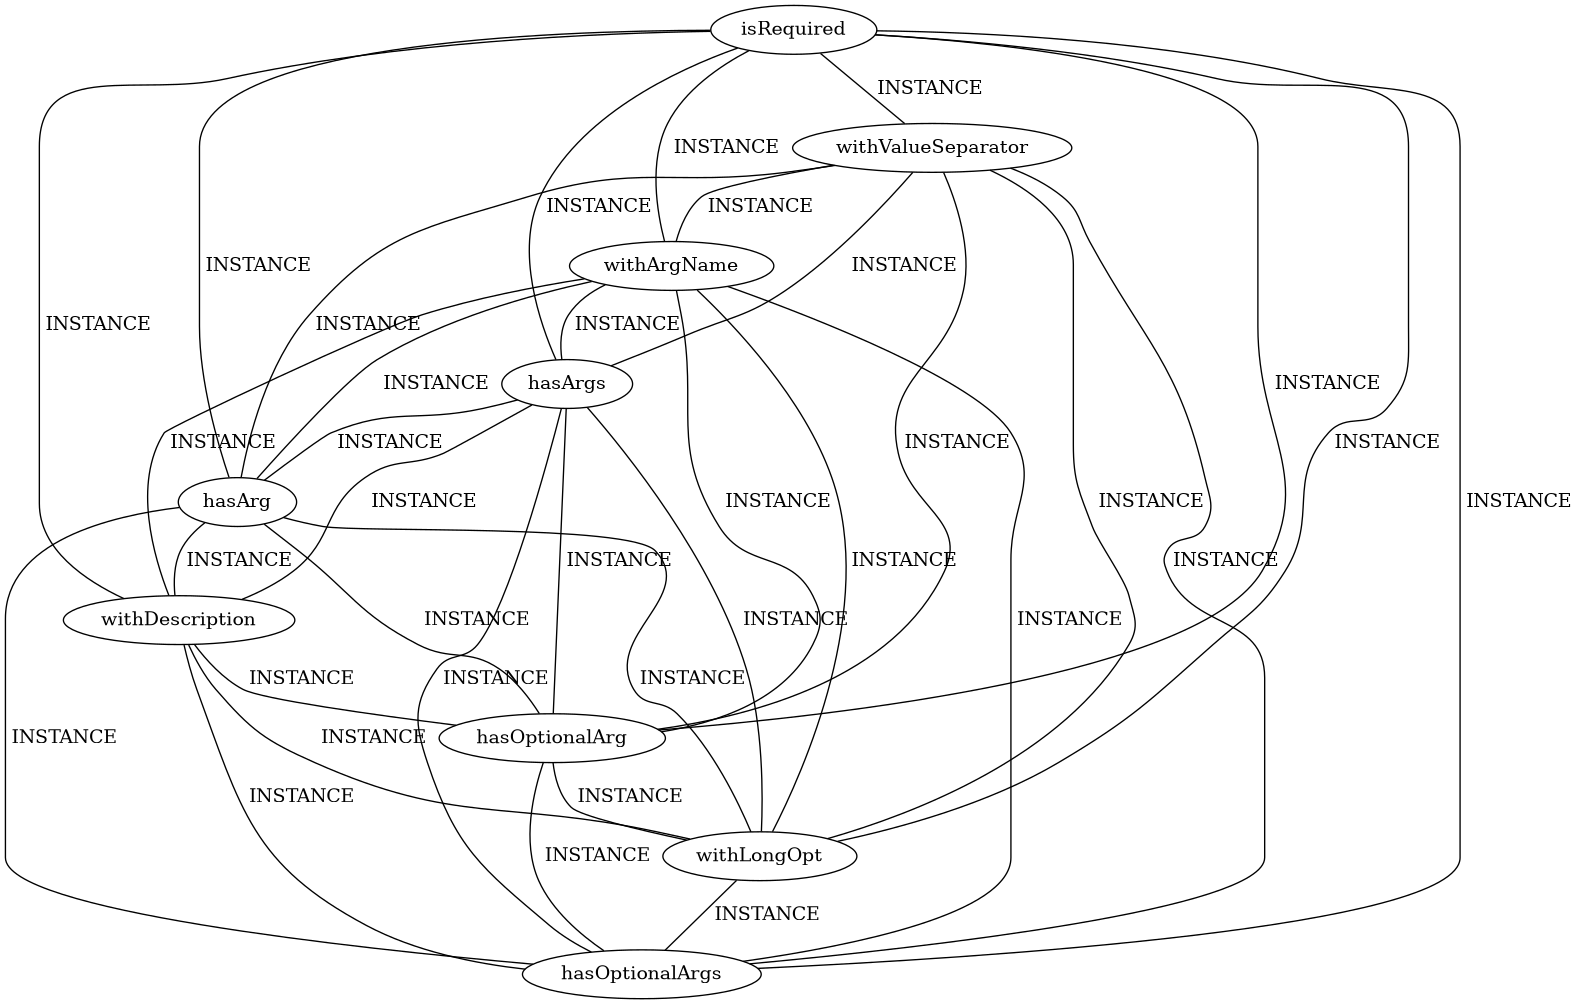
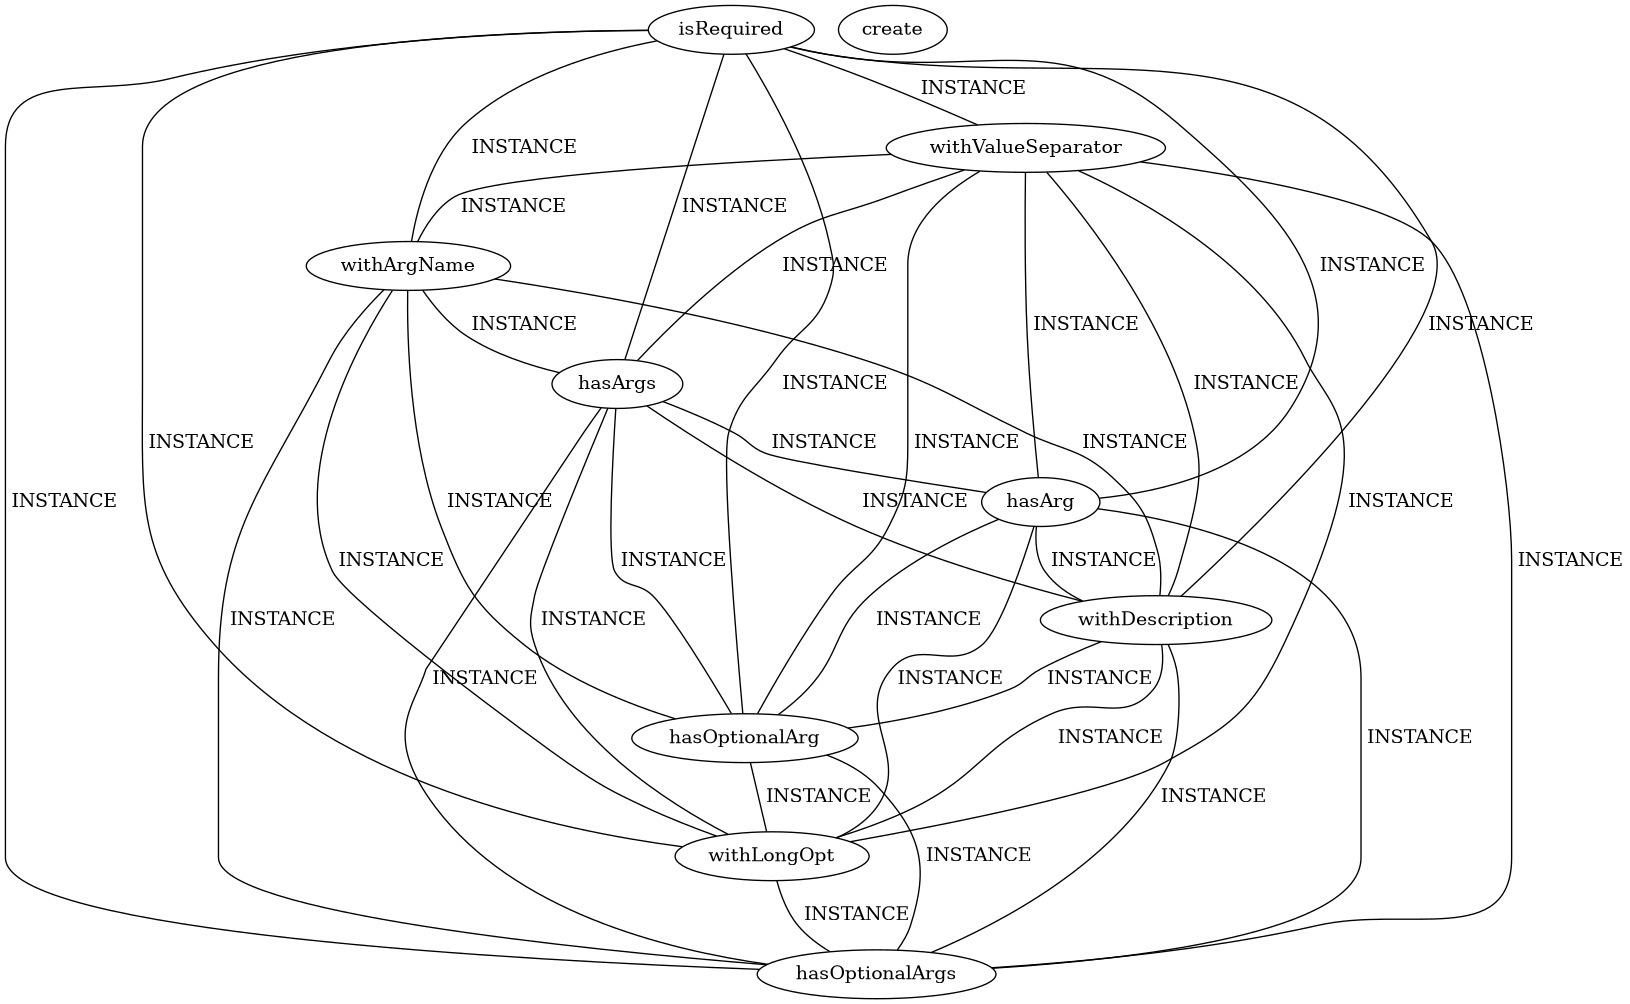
node "create": added
edge "withArgName" -- "hasArg": removed, label "INSTANCE"
edge "withValueSeparator" -- "withDescription": added, label "INSTANCE"
